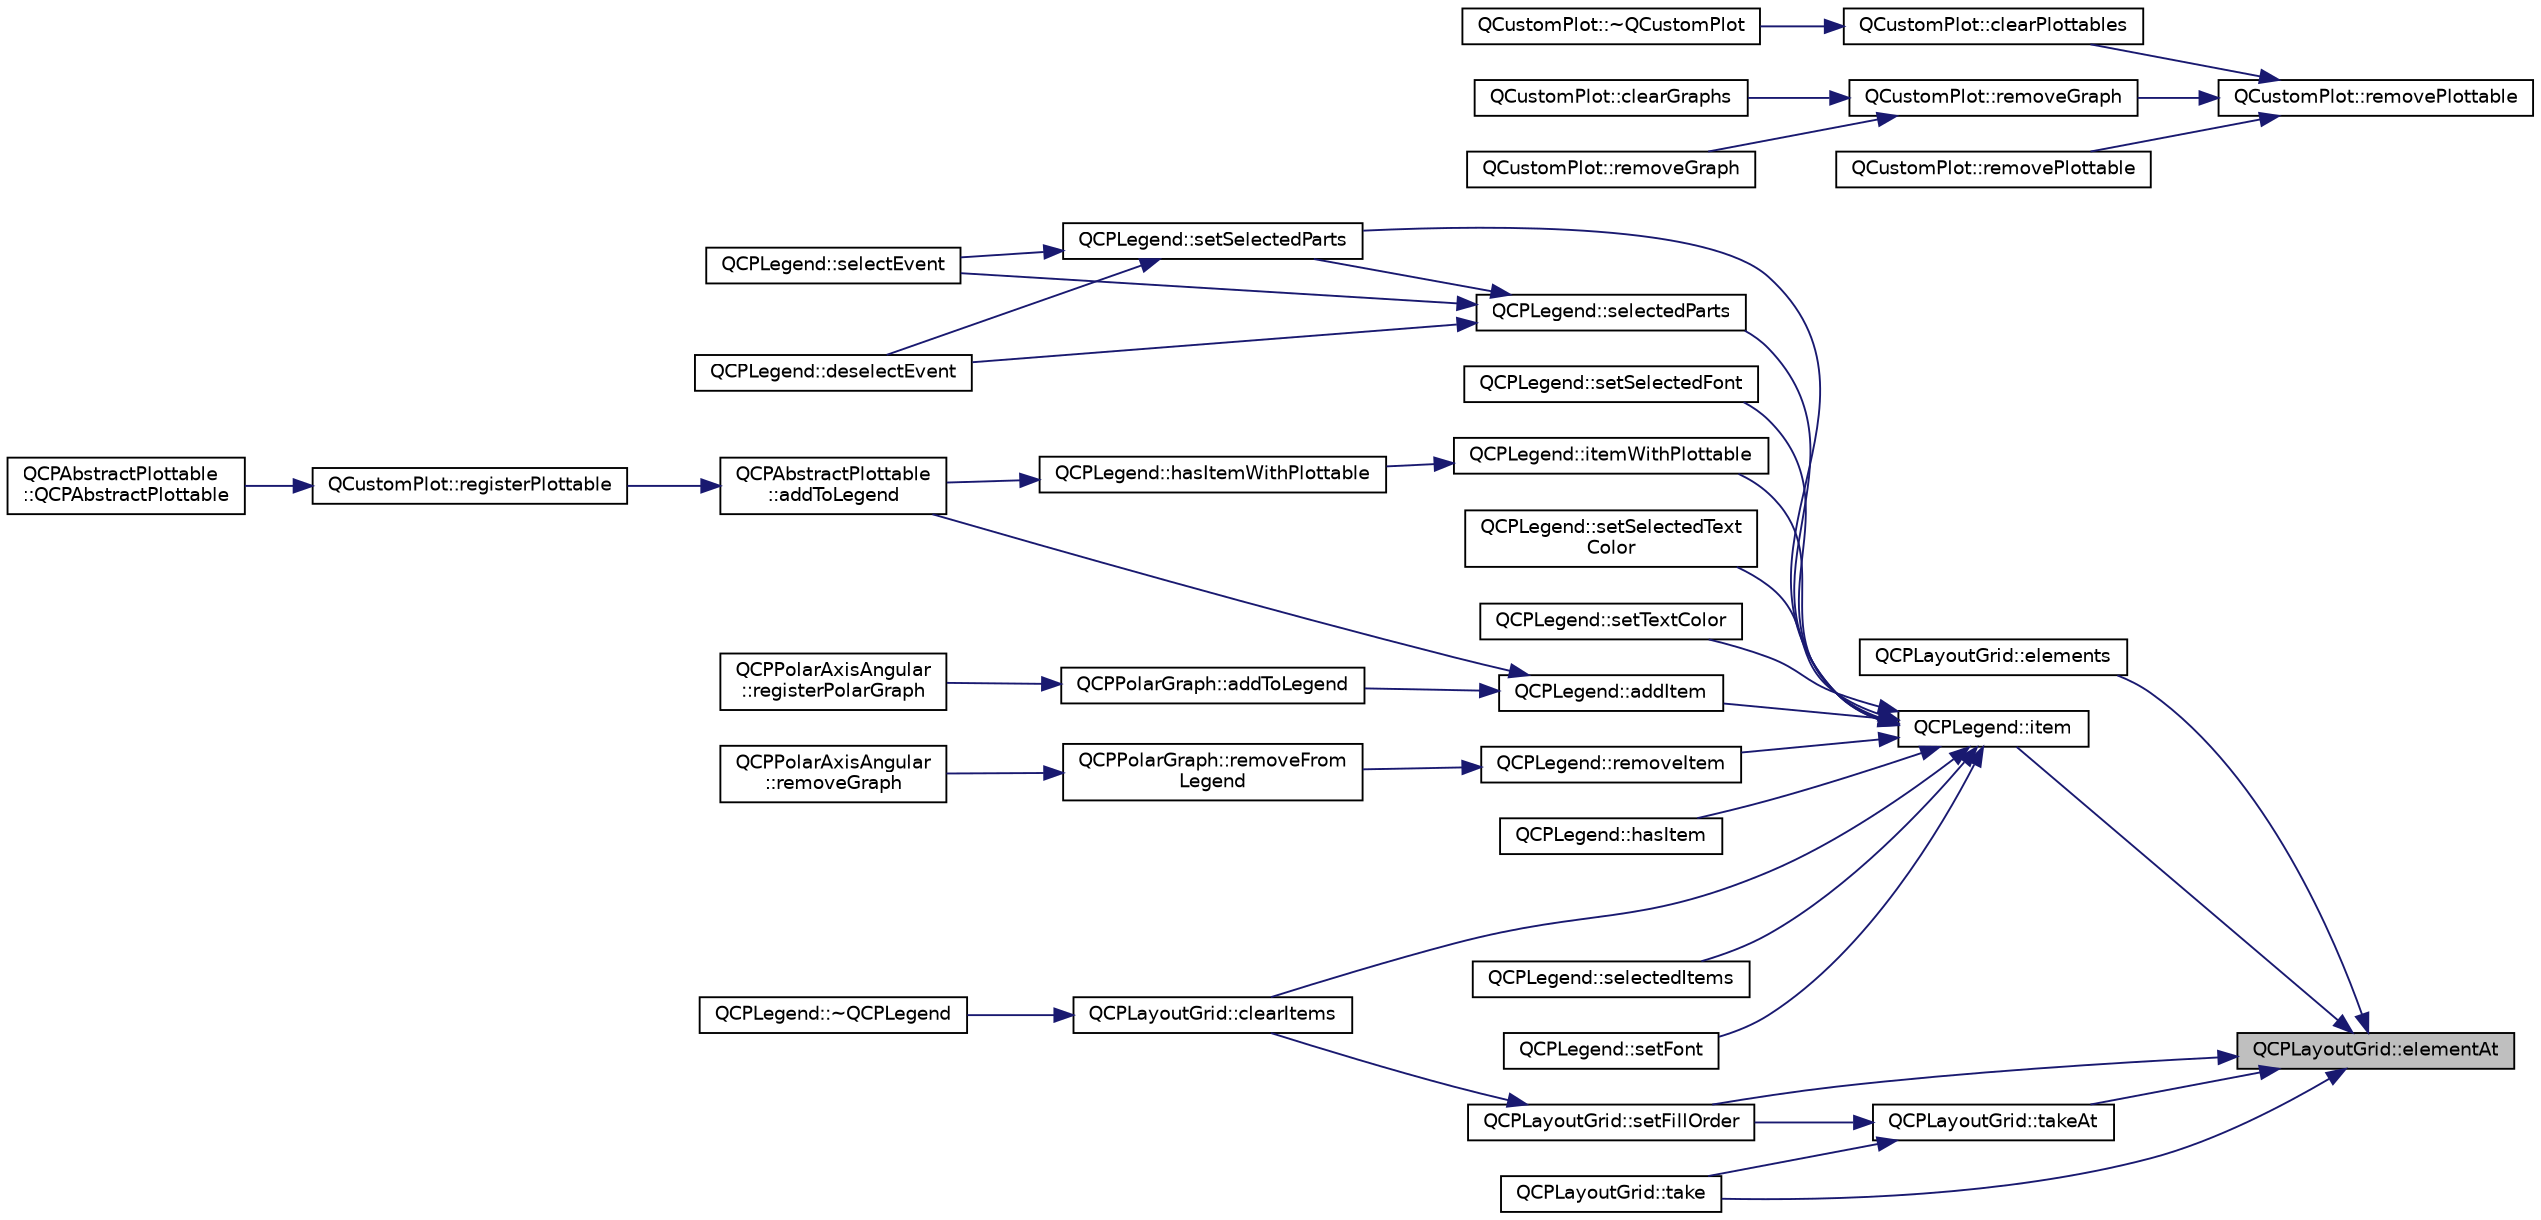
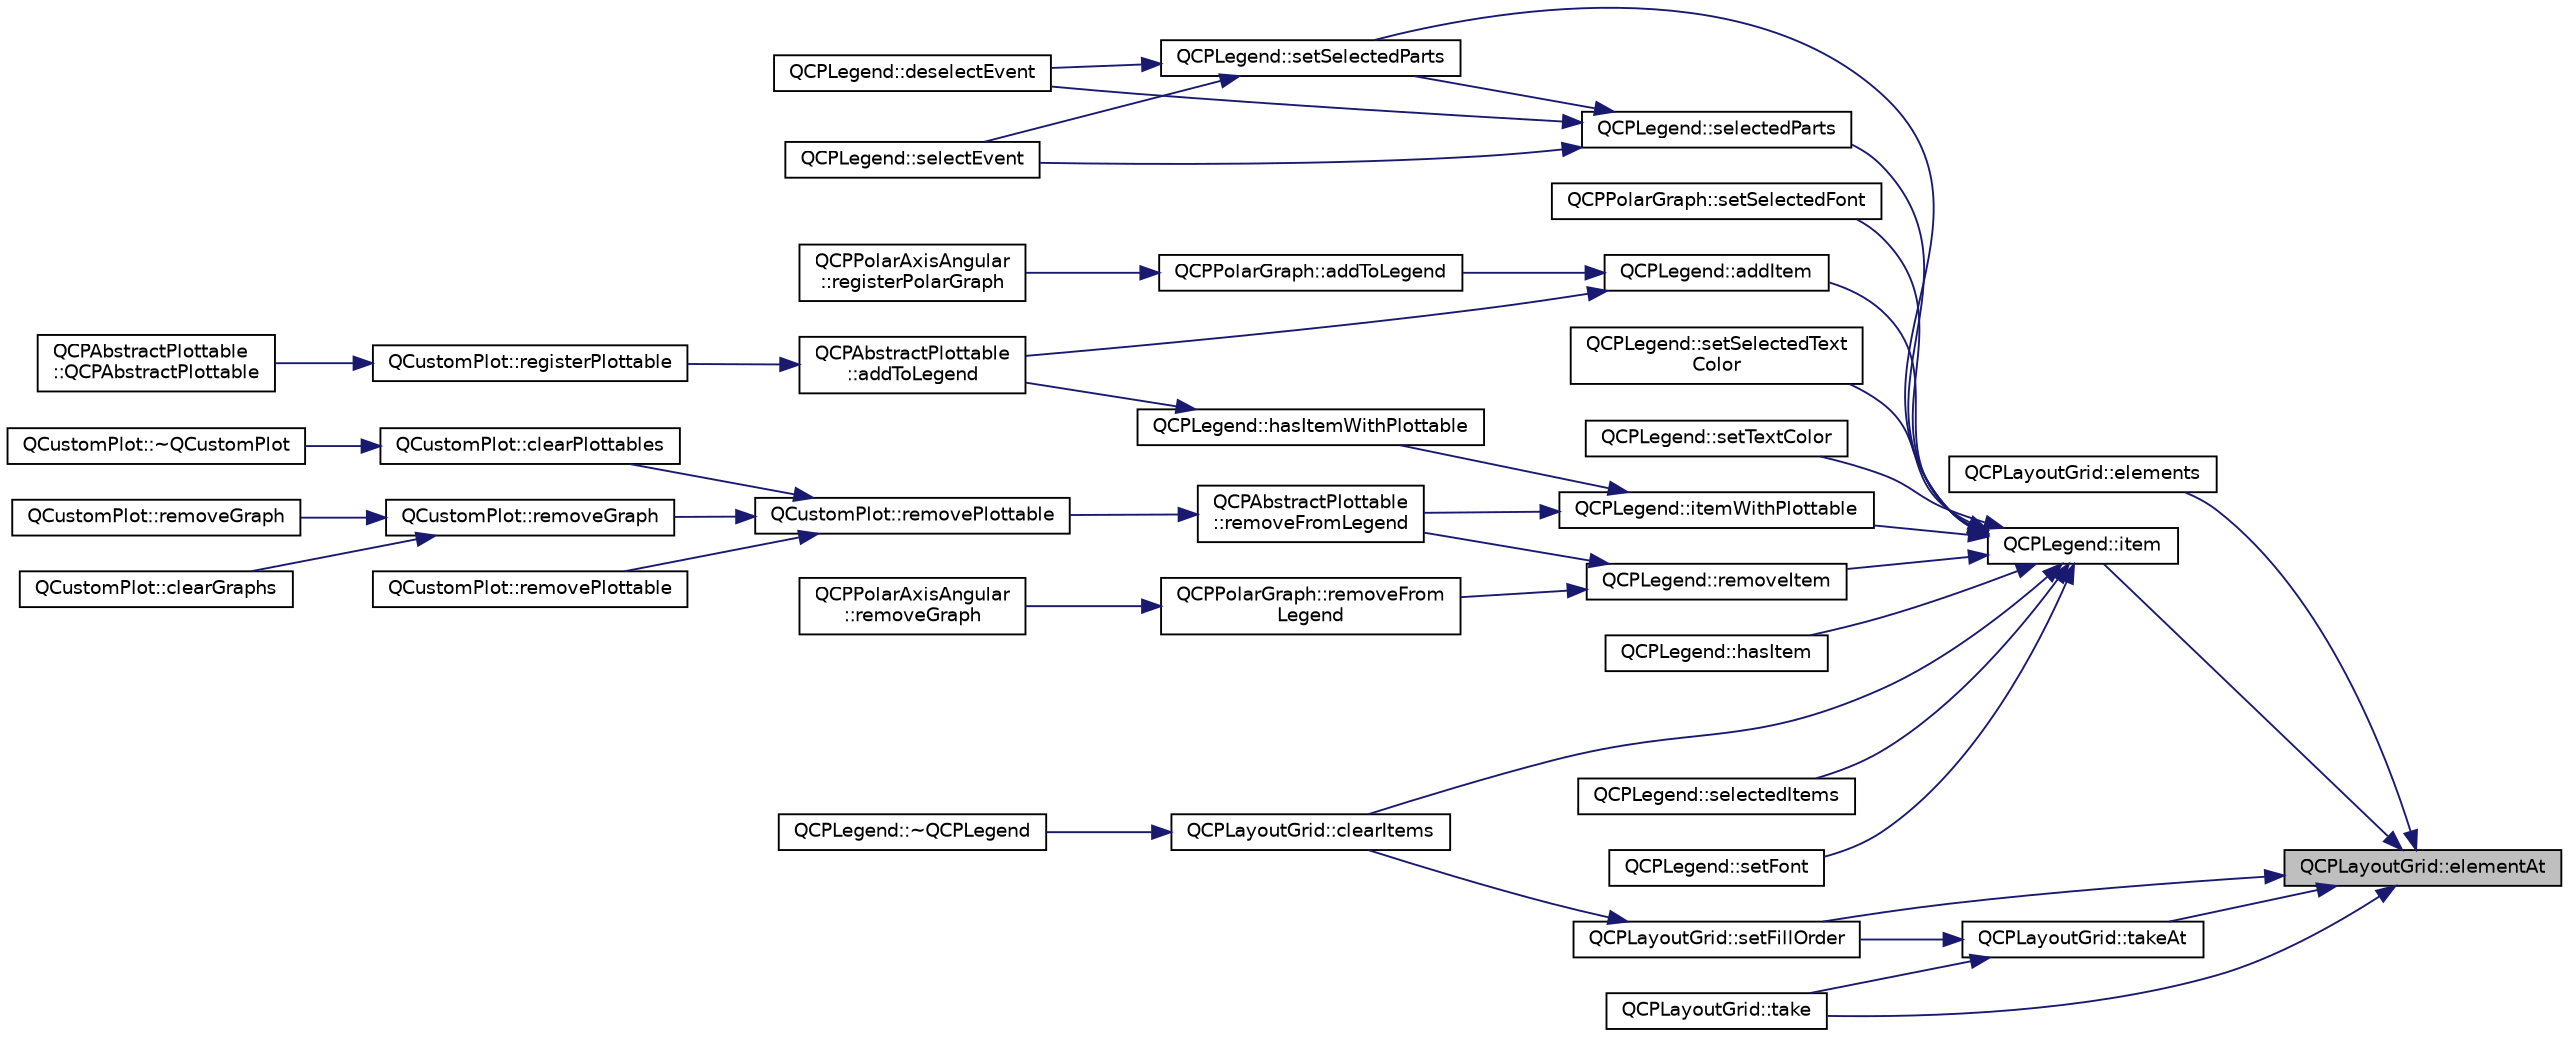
node "QCPLegend::setSelectedFont": label "QCPLegend::setSelectedFont" -> "QCPPolarGraph::setSelectedFont"
node "QCPAbstractPlottable ::removeFromLegend": added
